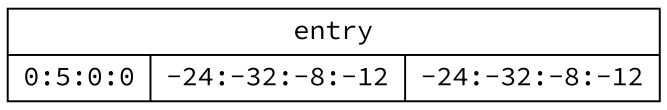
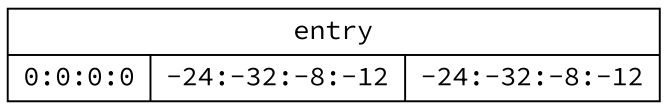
node "entry": text "0:5:0:0" -> "0:0:0:0"
